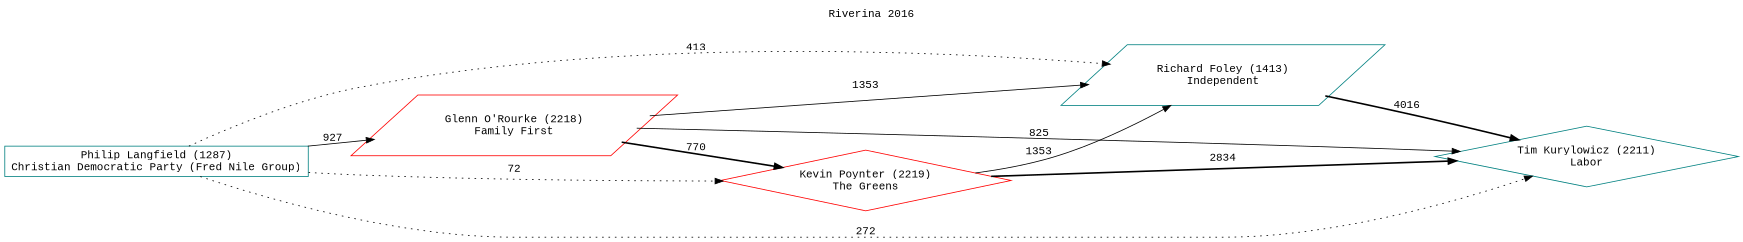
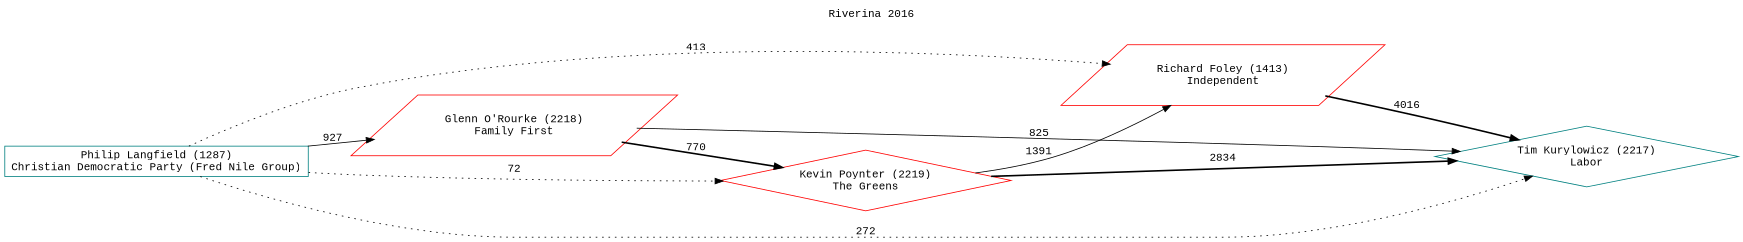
node "Richard Foley (1413) Independent": color teal -> red
edge "Glenn O'Rourke (2218) Family First" -> "Richard Foley (1413) Independent": removed, label "1353"
edge "Kevin Poynter (2219) The Greens" -> "Richard Foley (1413) Independent": label "1353" -> "1391"
node "Tim Kurylowicz (2211) Labor": label "Tim Kurylowicz (2211) Labor" -> "Tim Kurylowicz (2217) Labor"
